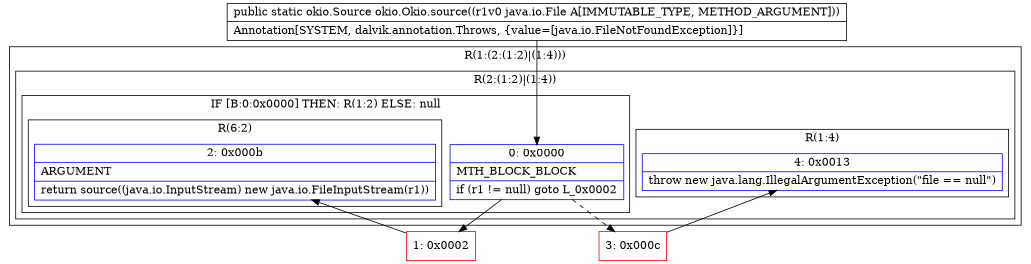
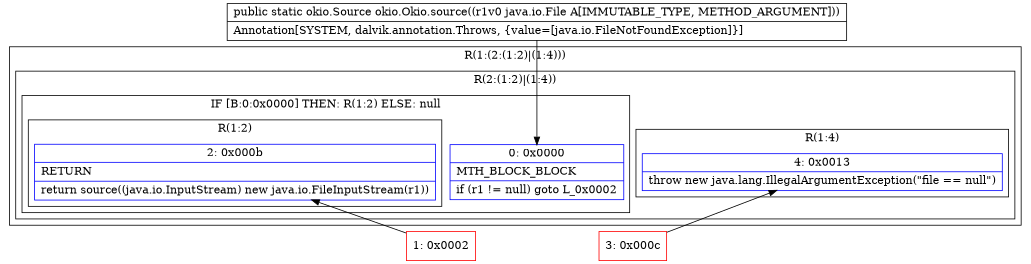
cluster "R(6:2)": label "R(6:2)" -> "R(1:2)"
node "2: 0x000b": text "ARGUMENT" -> "RETURN"
edge "0: 0x0000" -> "1: 0x0002": removed
edge "0: 0x0000" -> "3: 0x000c": removed
